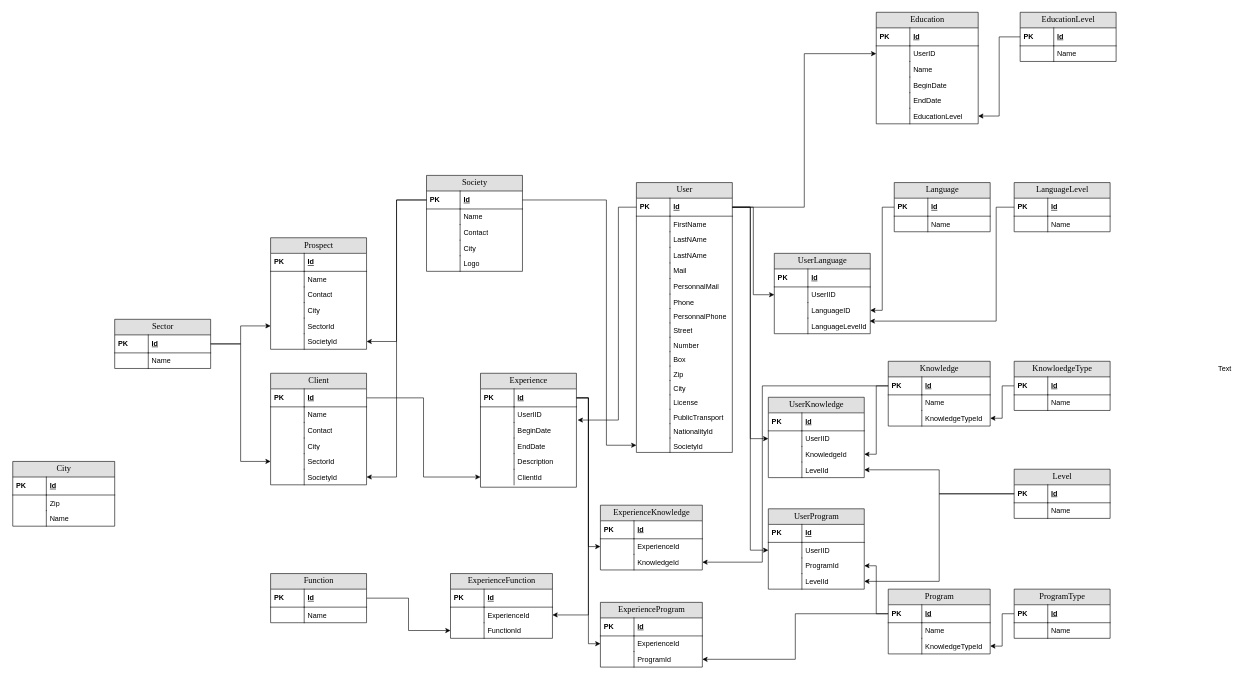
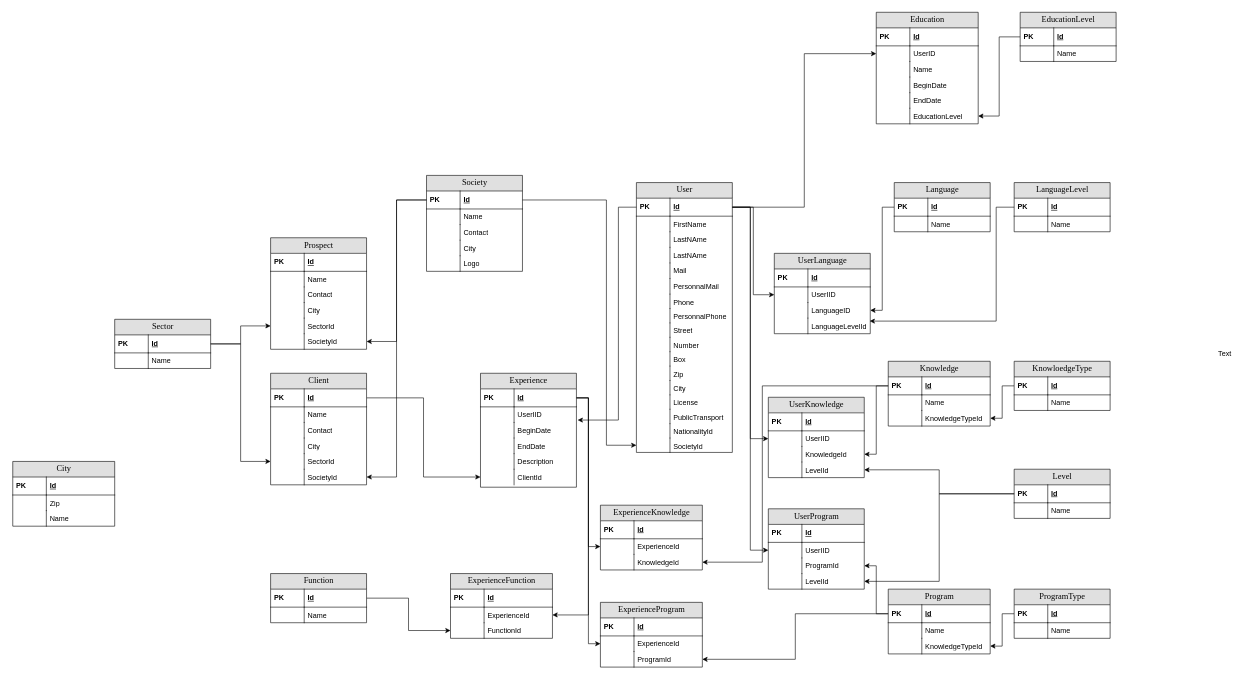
node "Text": moved (1225, 369) -> (1225, 354)
